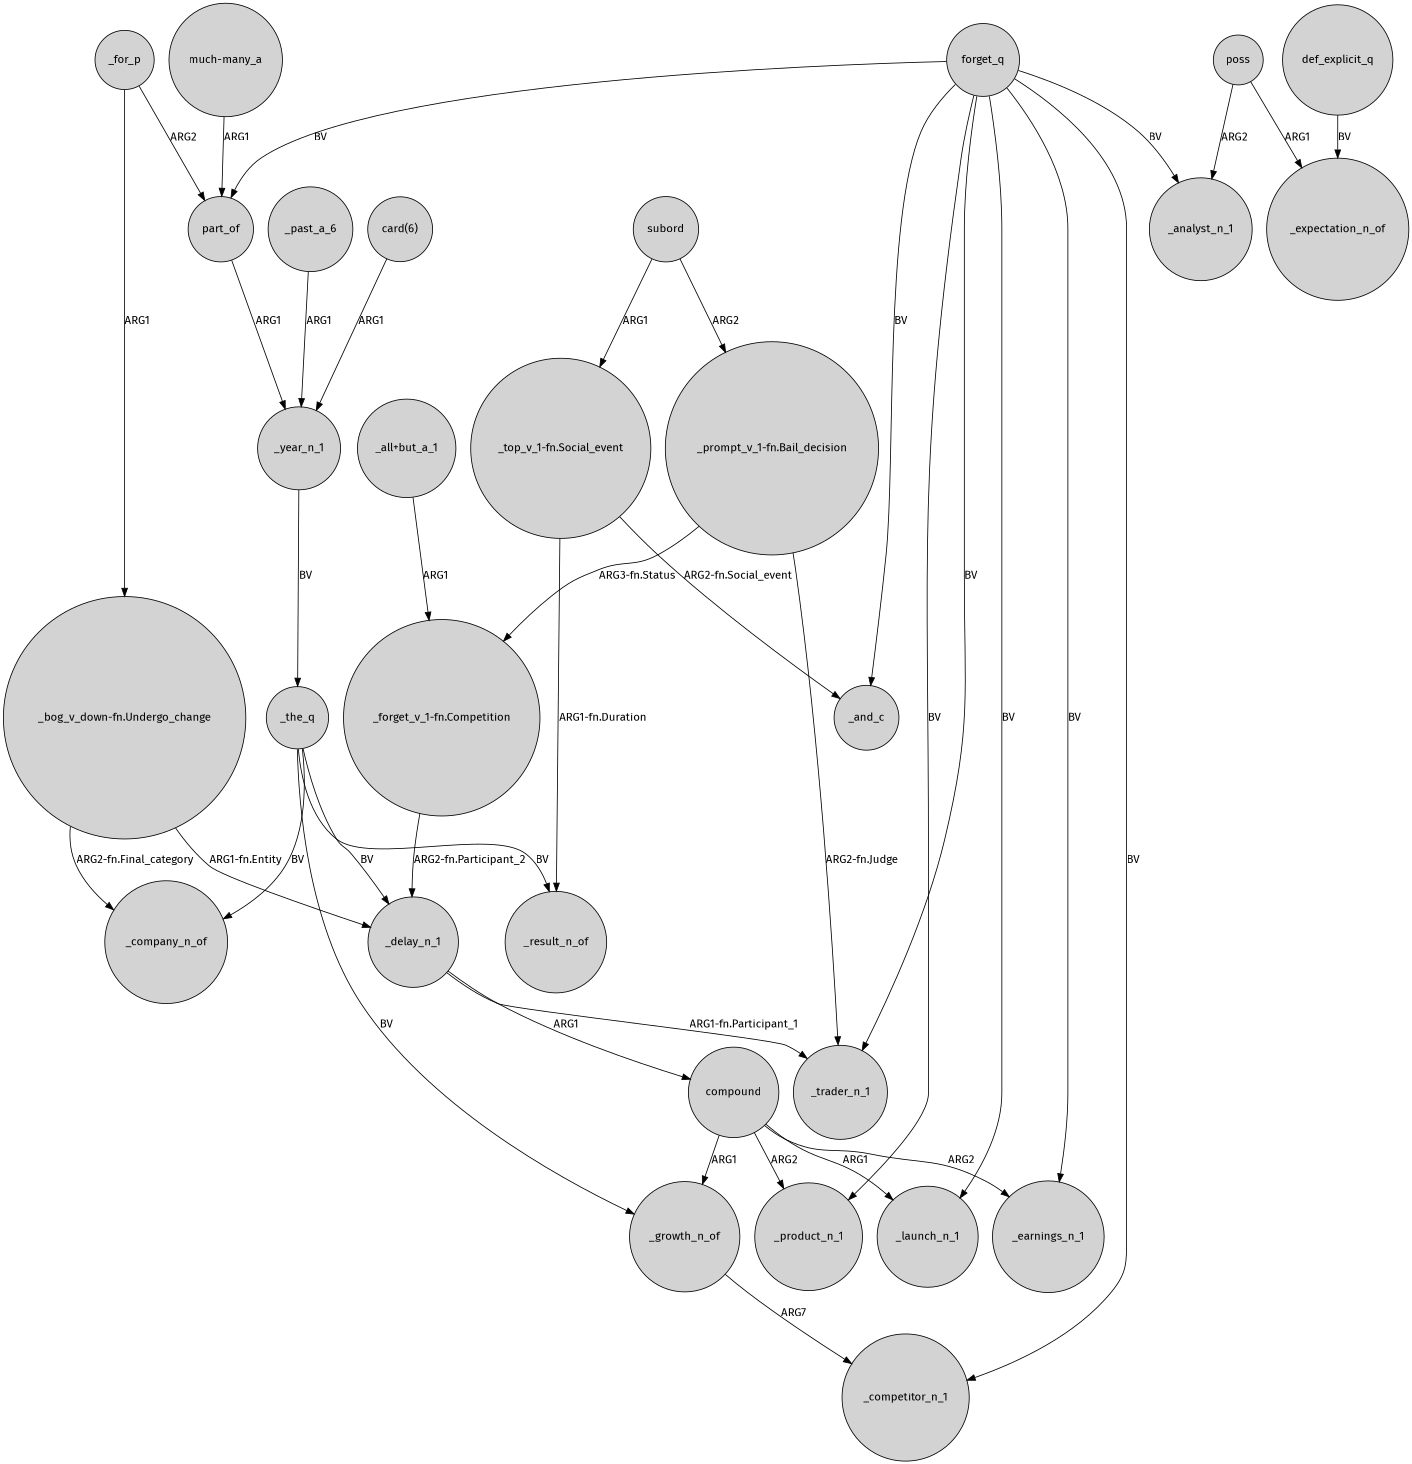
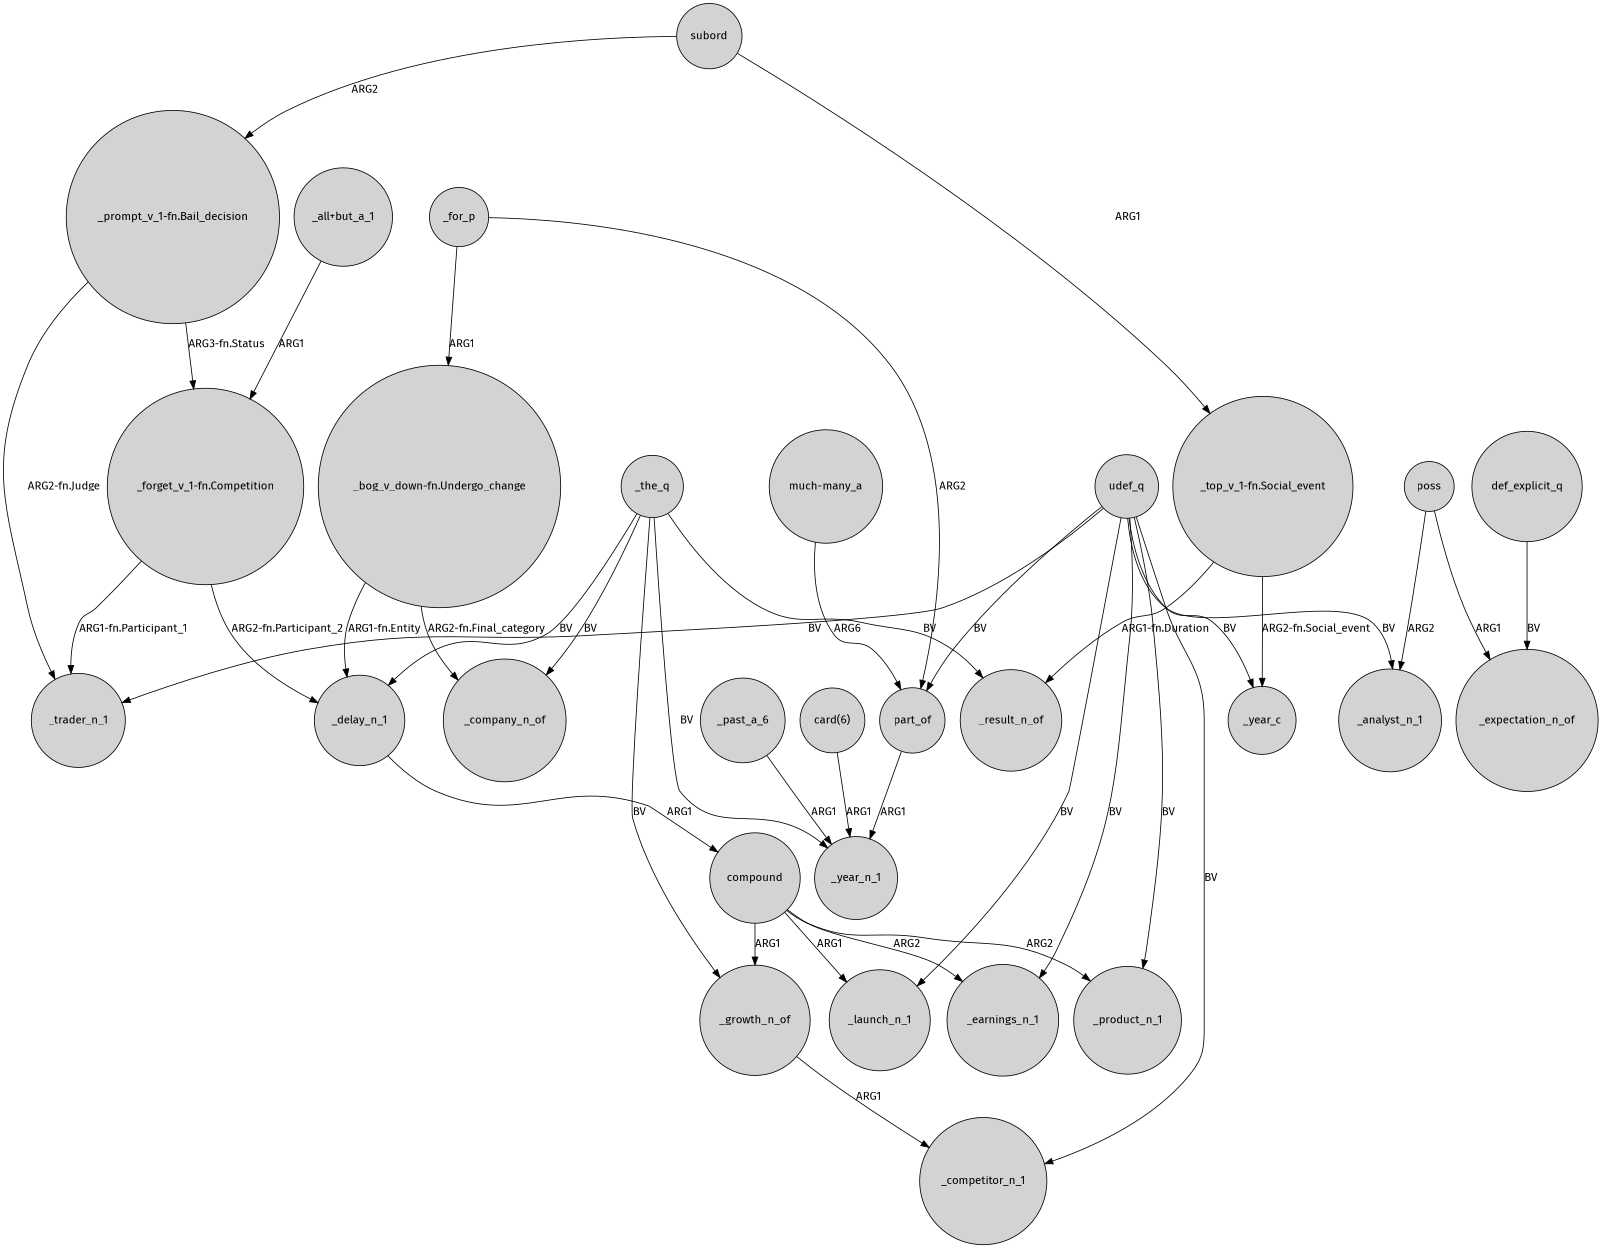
node "forget_q": label "forget_q" -> "udef_q"
edge "much-many_a" -> "part_of": label "ARG1" -> "ARG6"
edge "_year_n_1" -> "_the_q": reversed
node "_and_c": label "_and_c" -> "_year_c"
edge "_delay_n_1" -> "_trader_n_1": now "_forget_v_1-fn.Competition" -> "_trader_n_1"
edge "_growth_n_of" -> "_competitor_n_1": label "ARG7" -> "ARG1"
